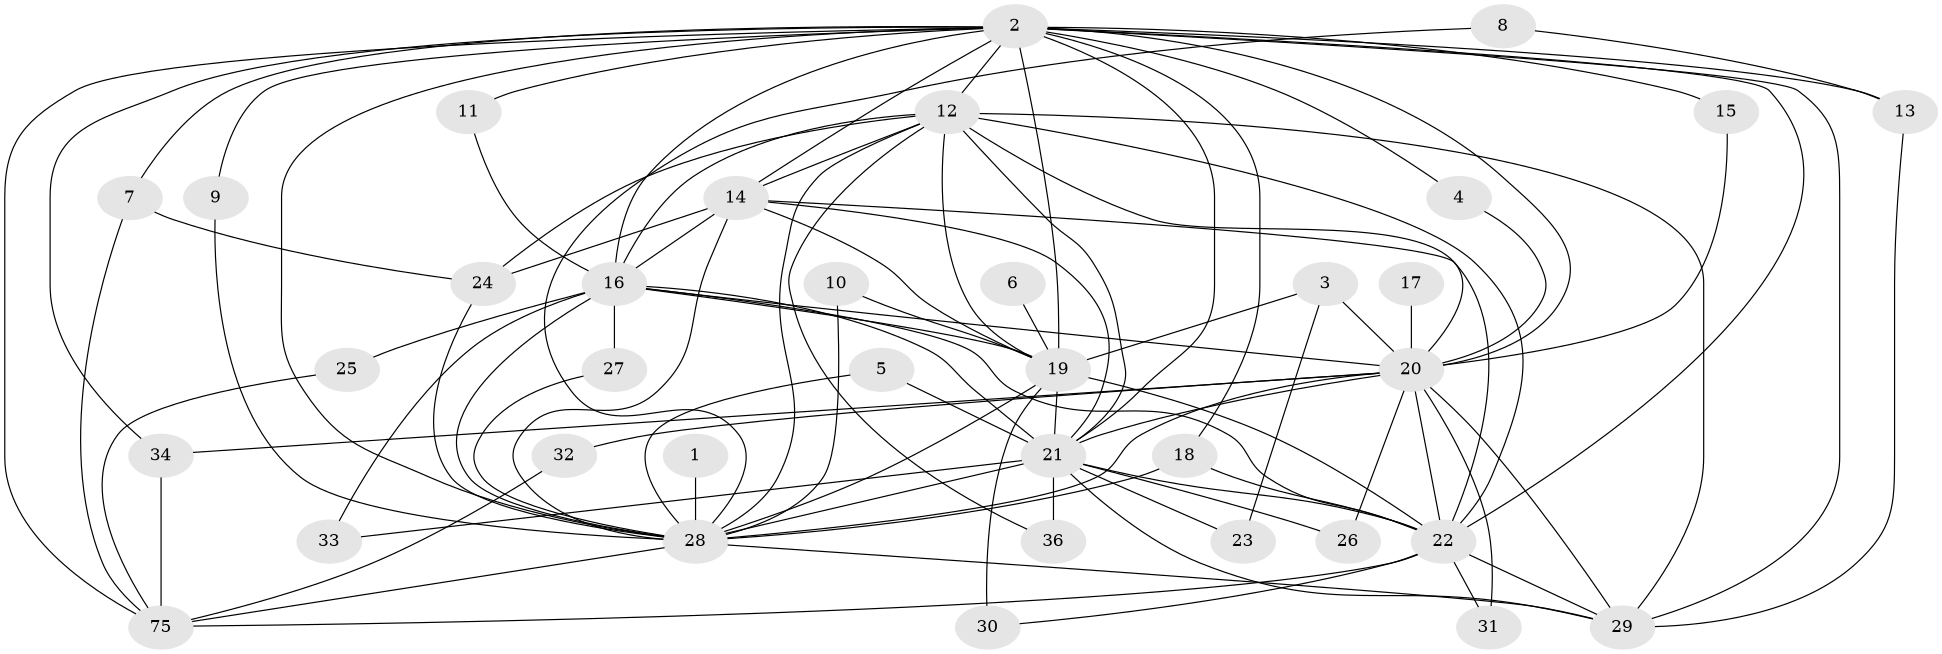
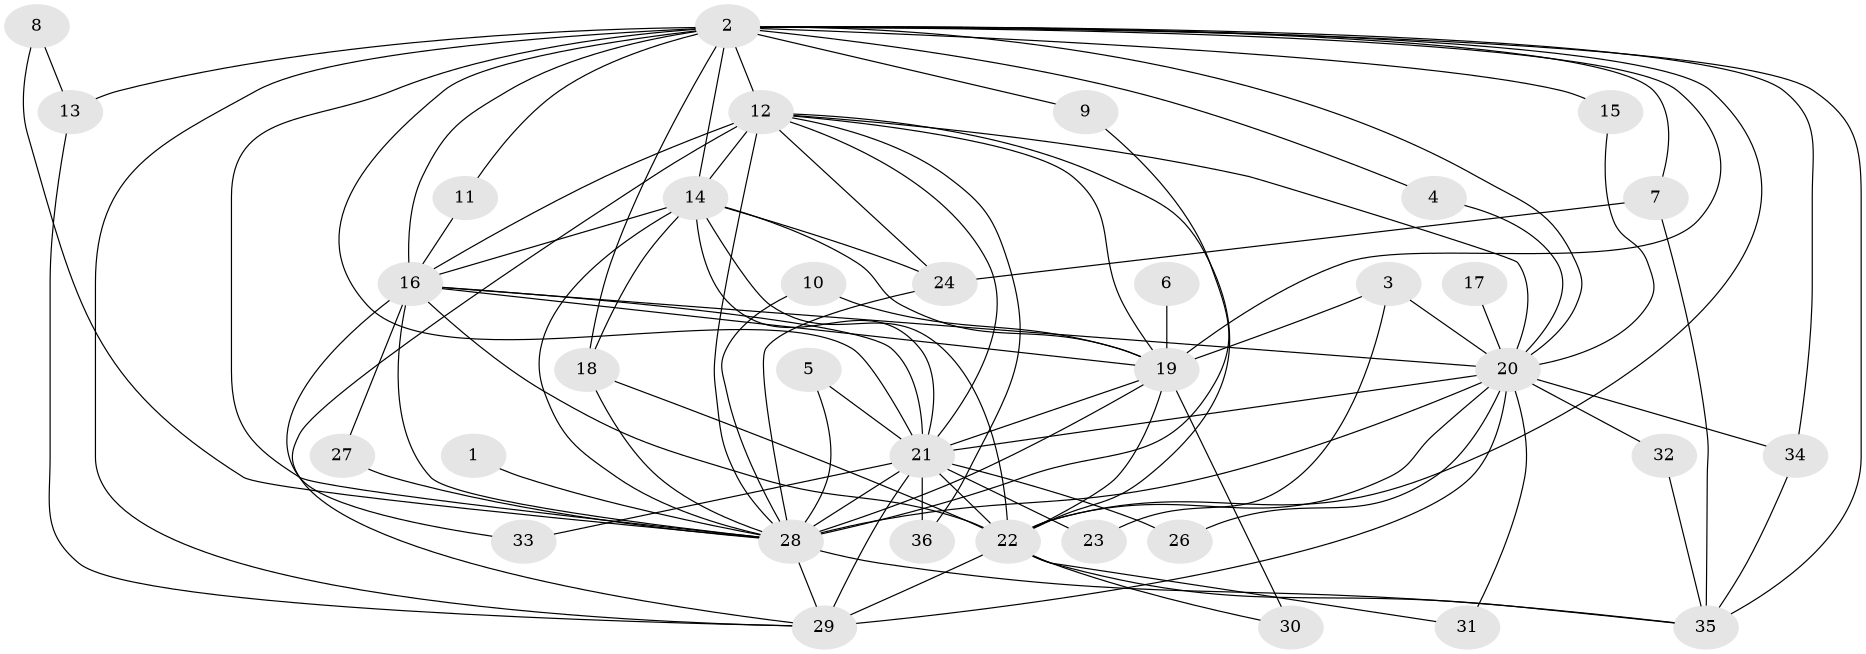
edge "14" -- "18": added
node "25": removed
node "75": label "75" -> "35"
